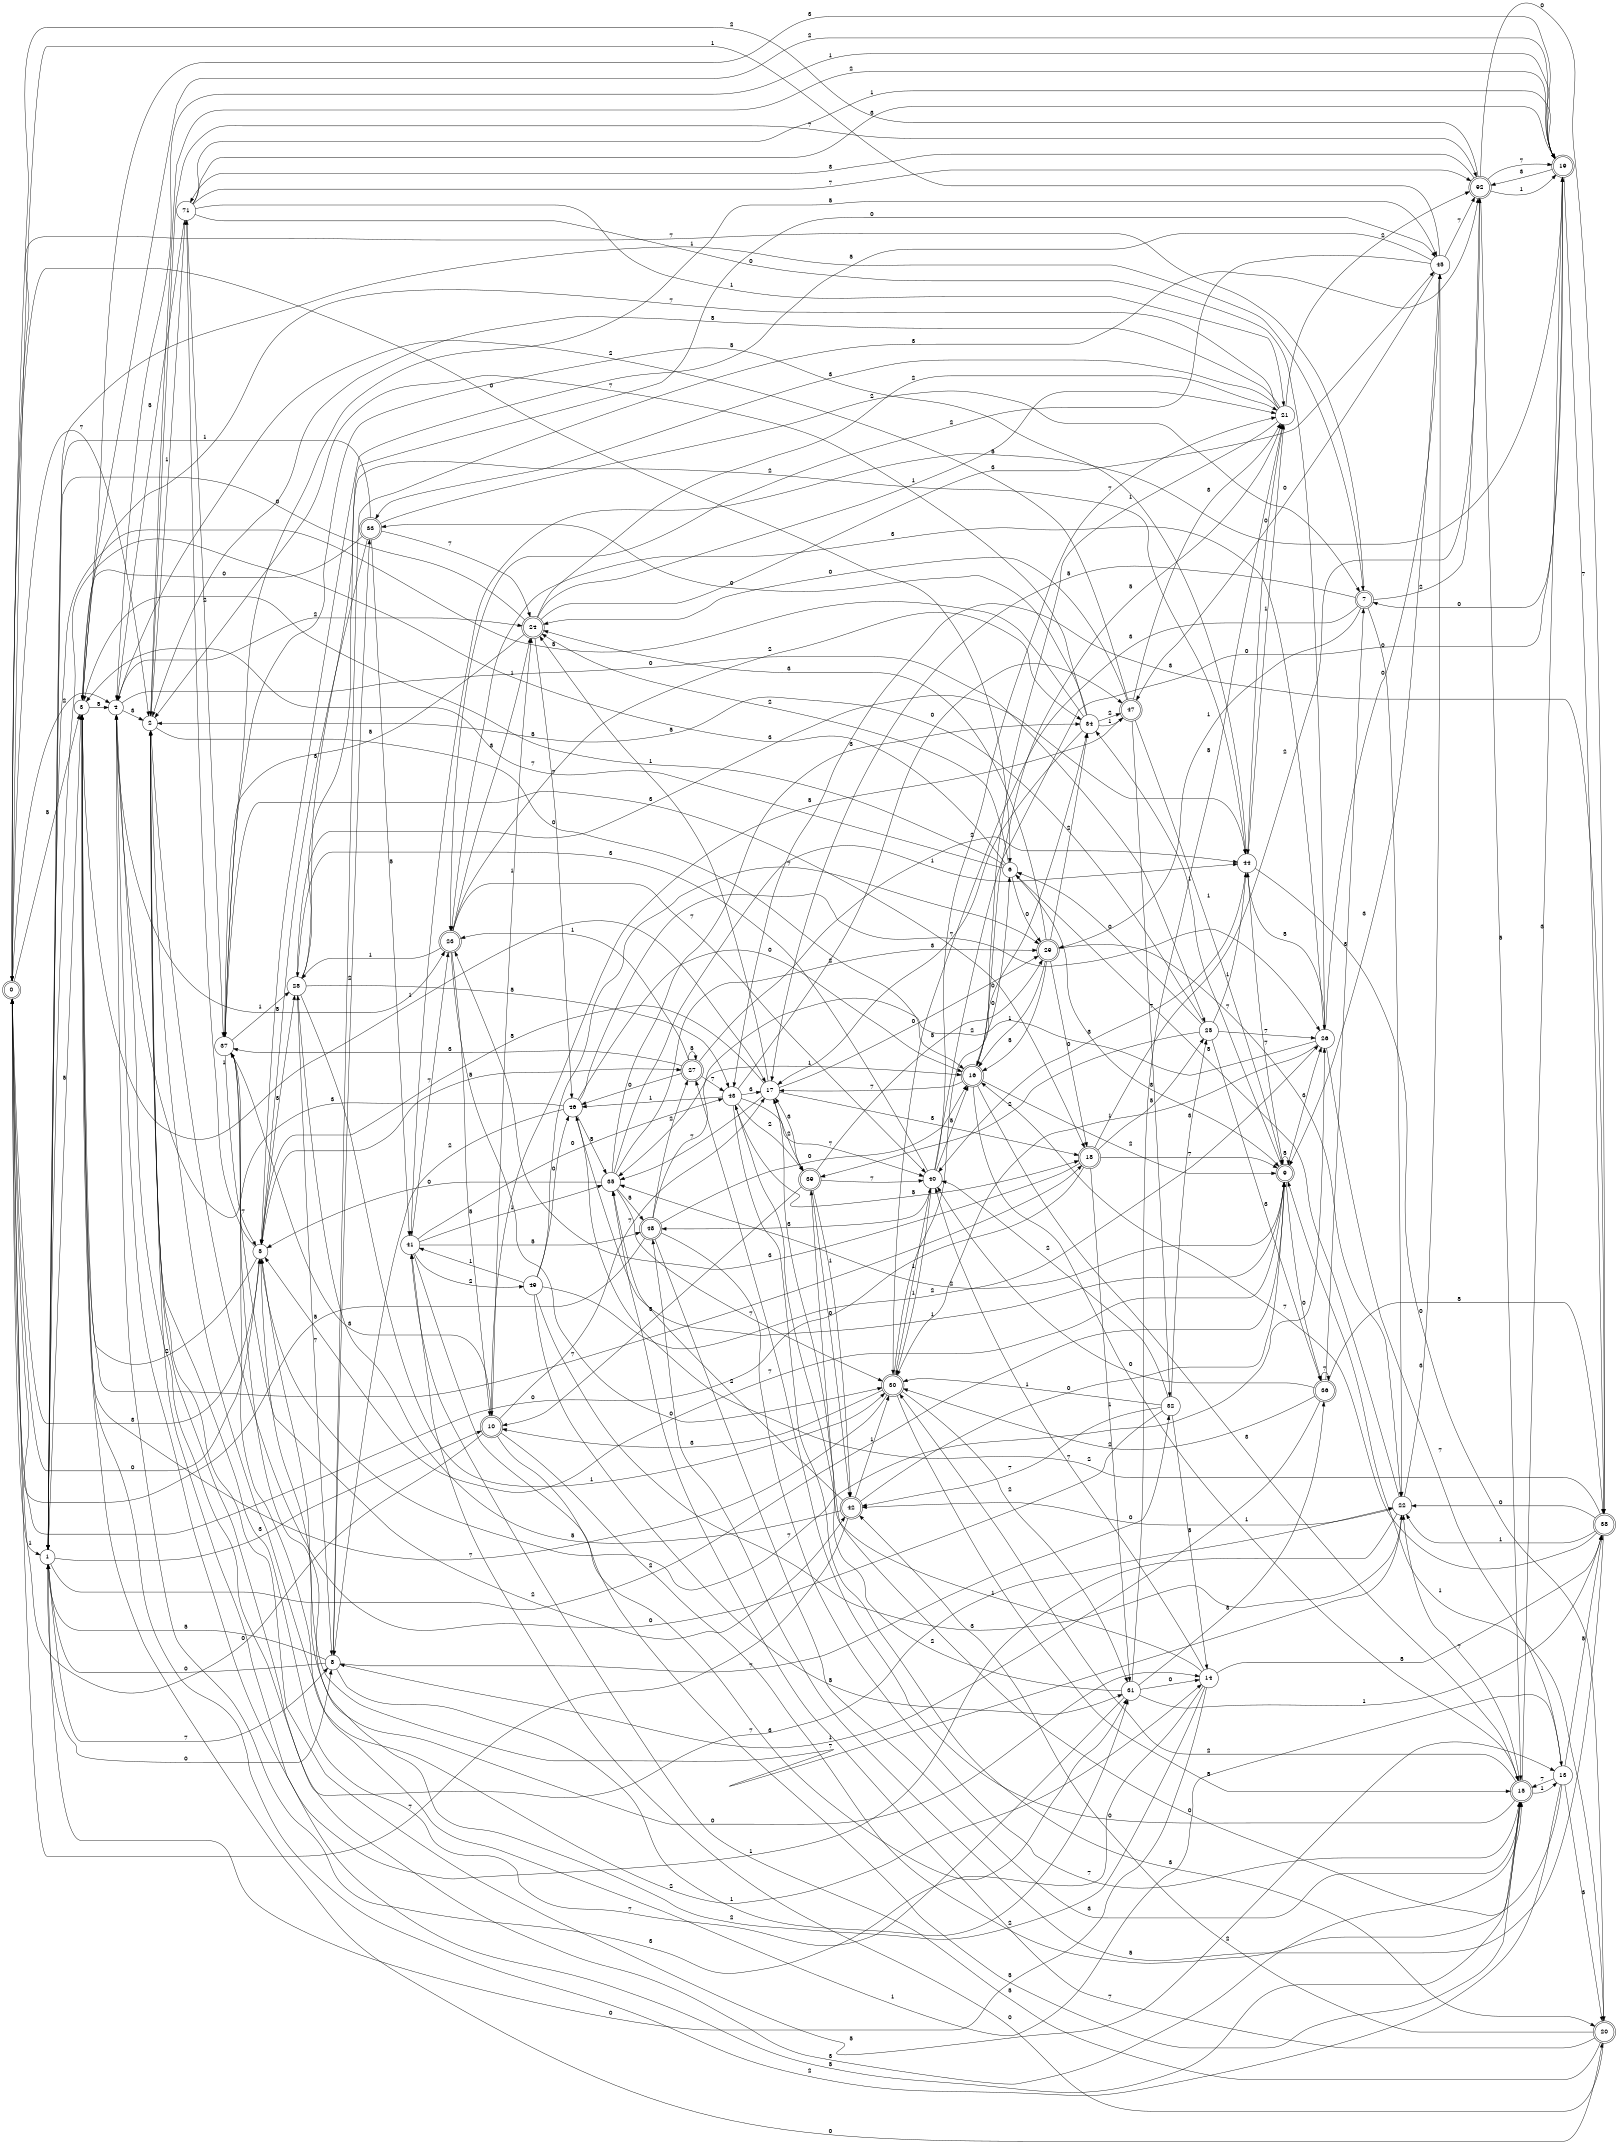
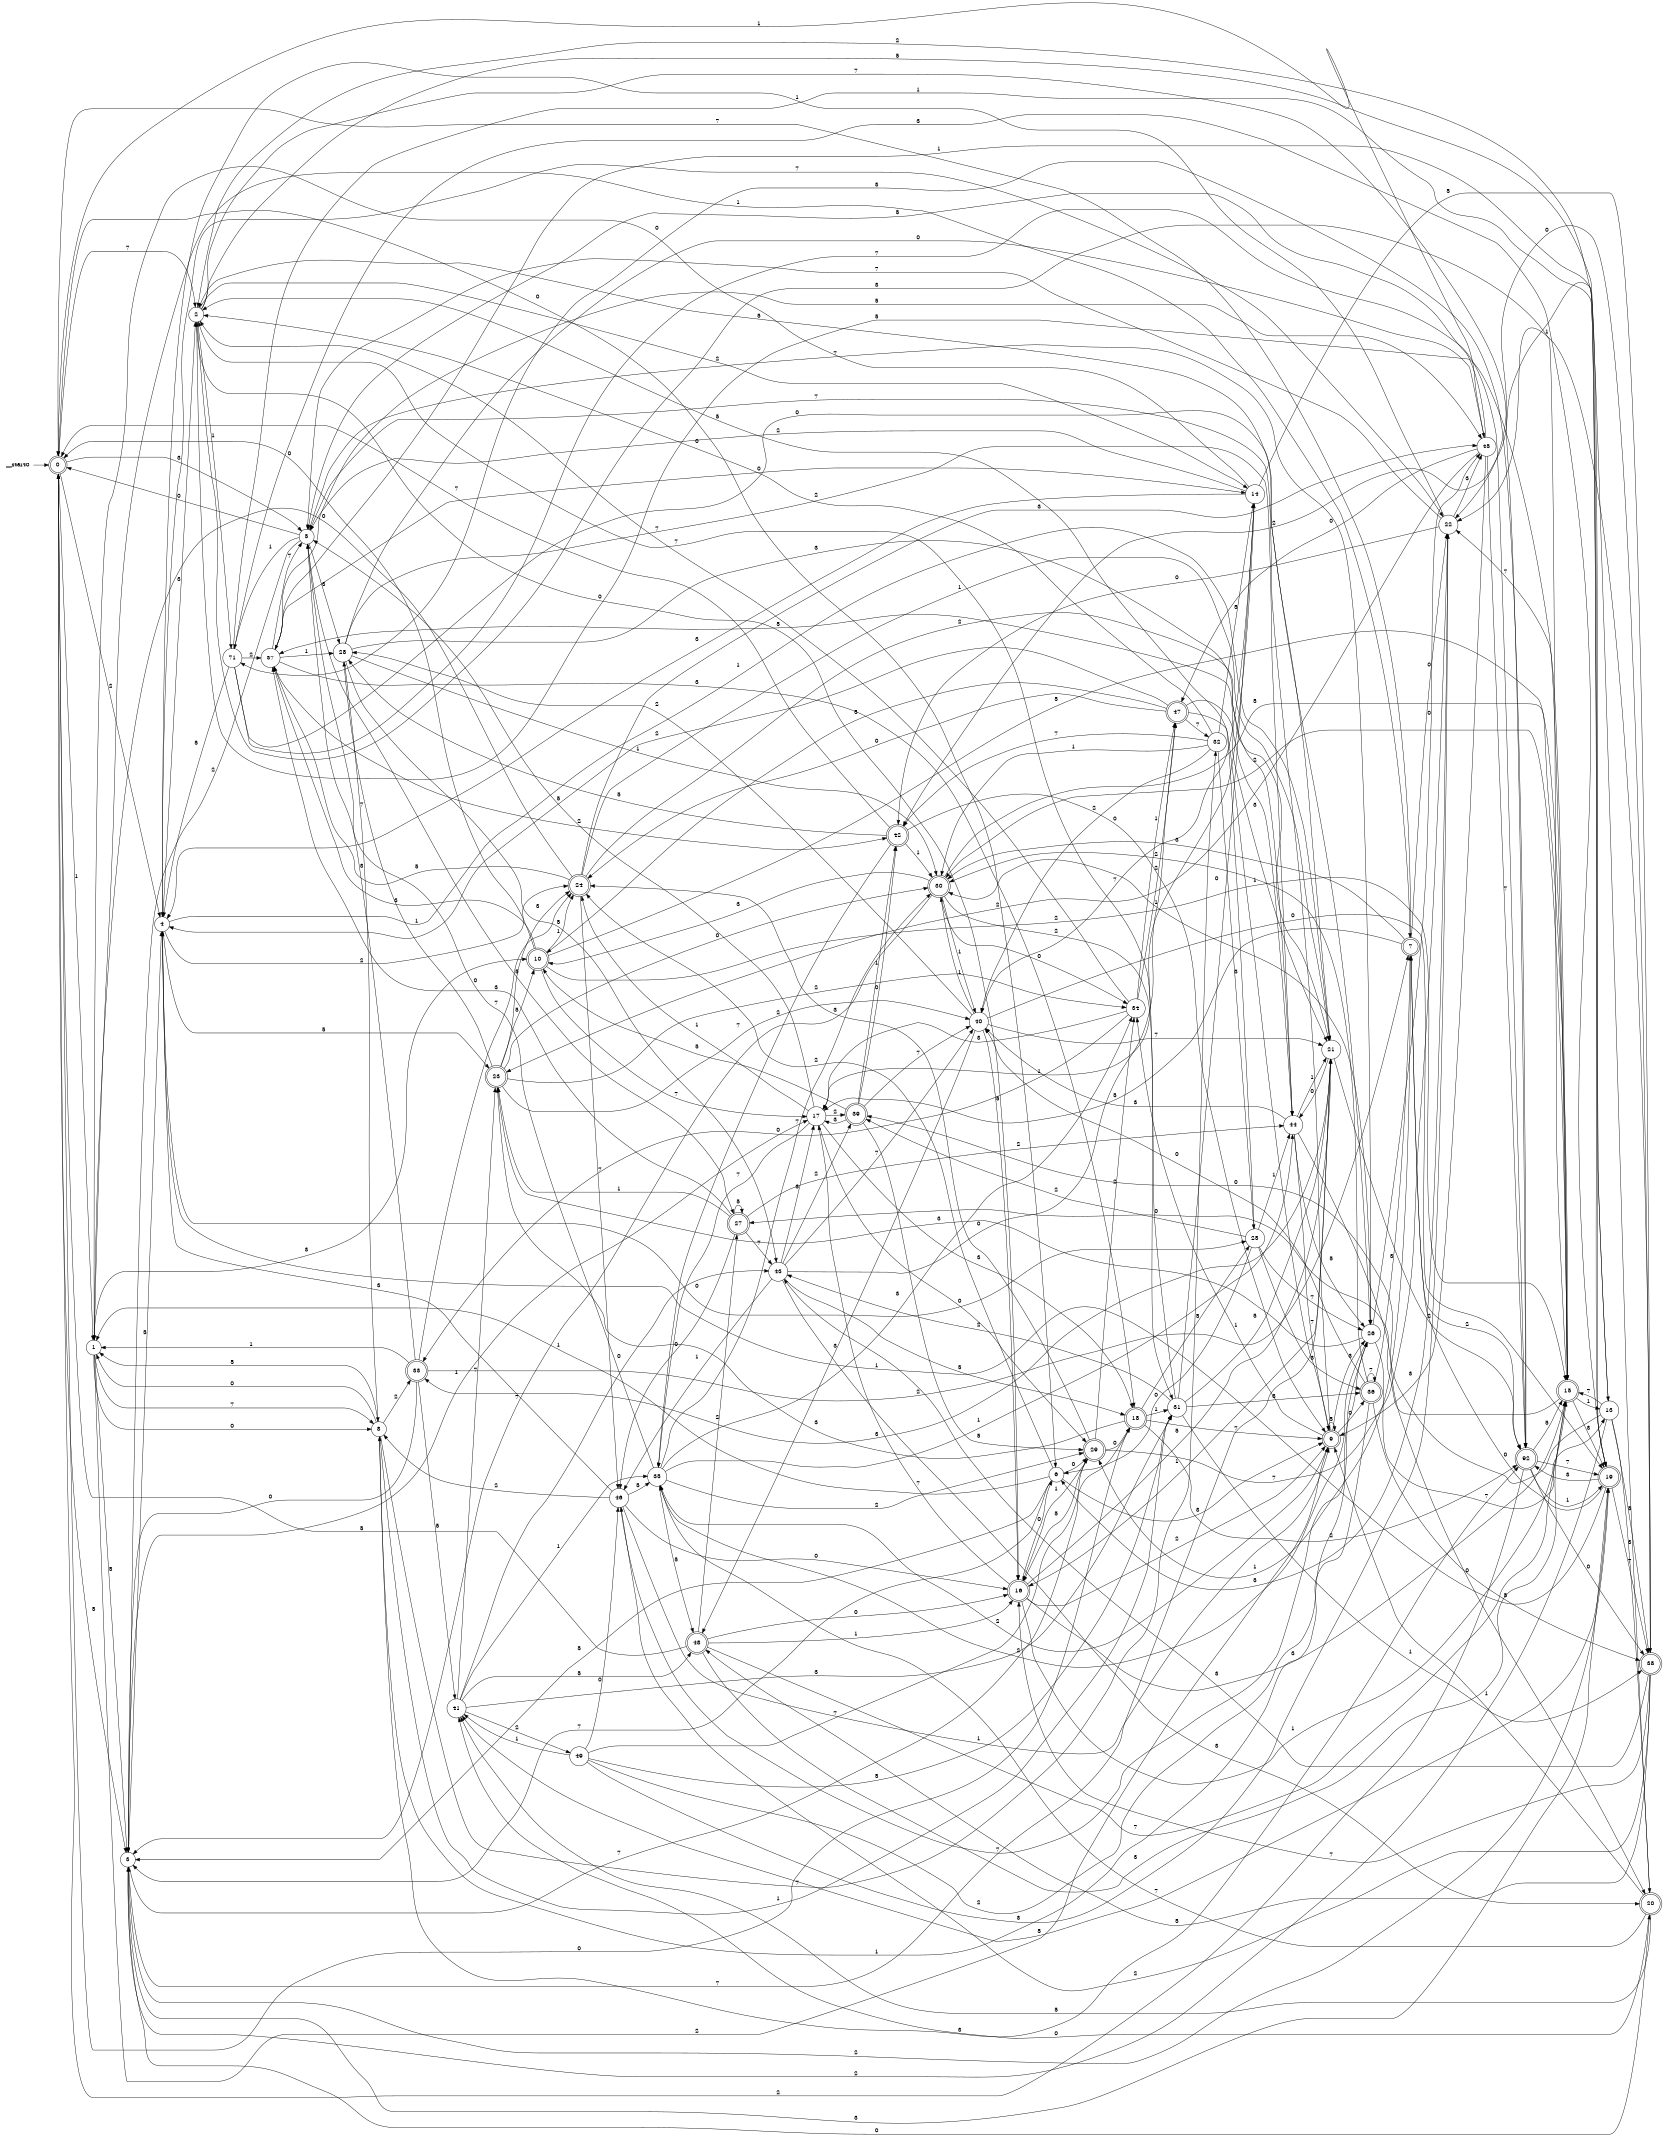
edge "71" -> "21": now "4" -> "21"
node "__start0": added
edge "34" -> "1": removed, label "5"
edge "40" -> "28": label "3" -> "2"
edge "26" -> "44": reversed
